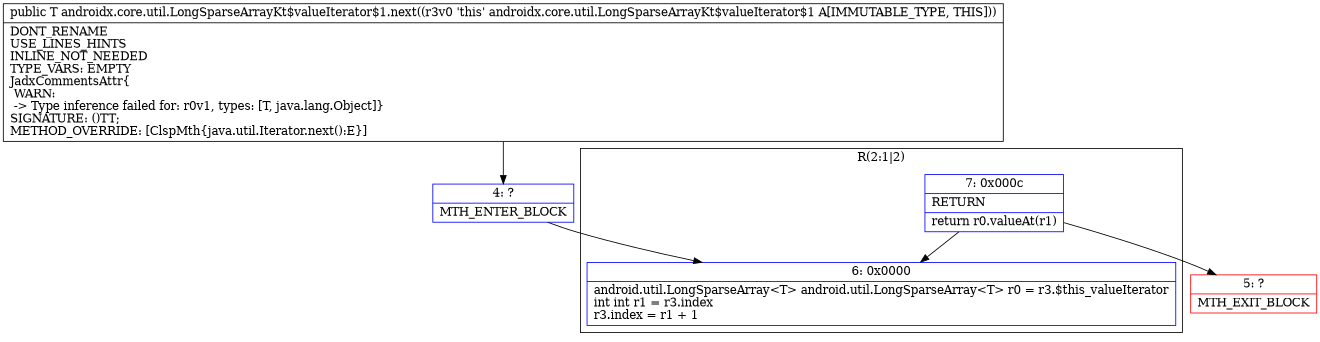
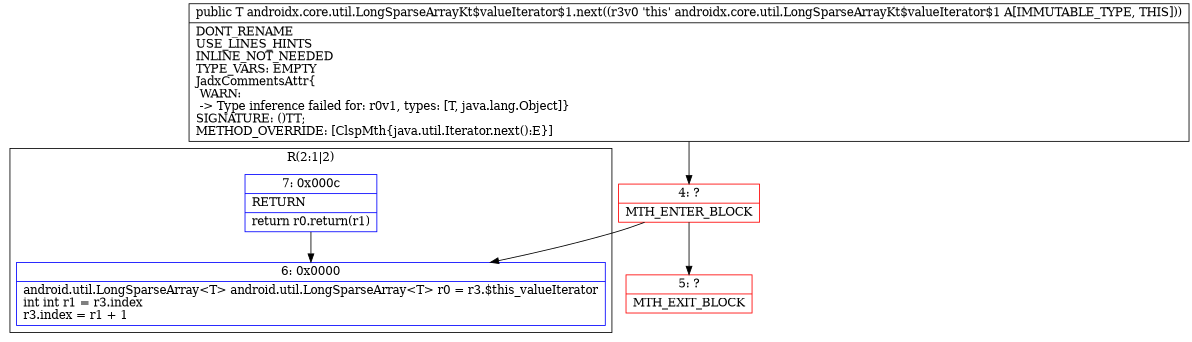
node "4: ?": color blue -> red
node "7: 0x000c": text "return r0.valueAt(r1)" -> "return r0.return(r1)"
edge "7: 0x000c" -> "5: ?": now "4: ?" -> "5: ?"
